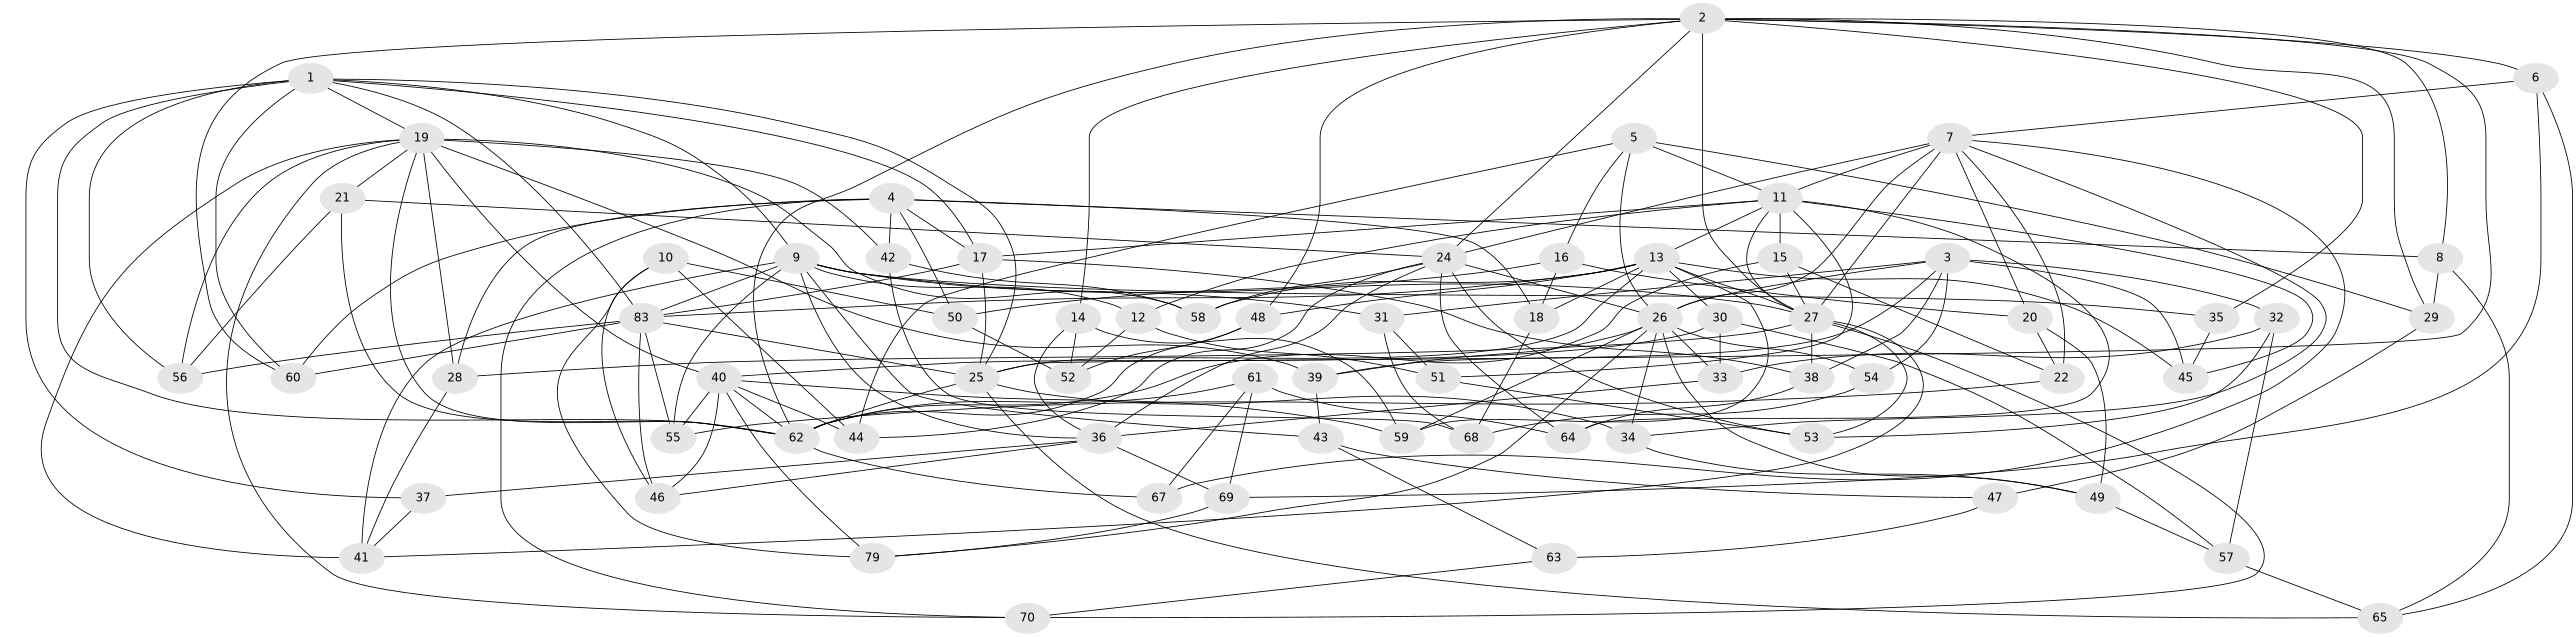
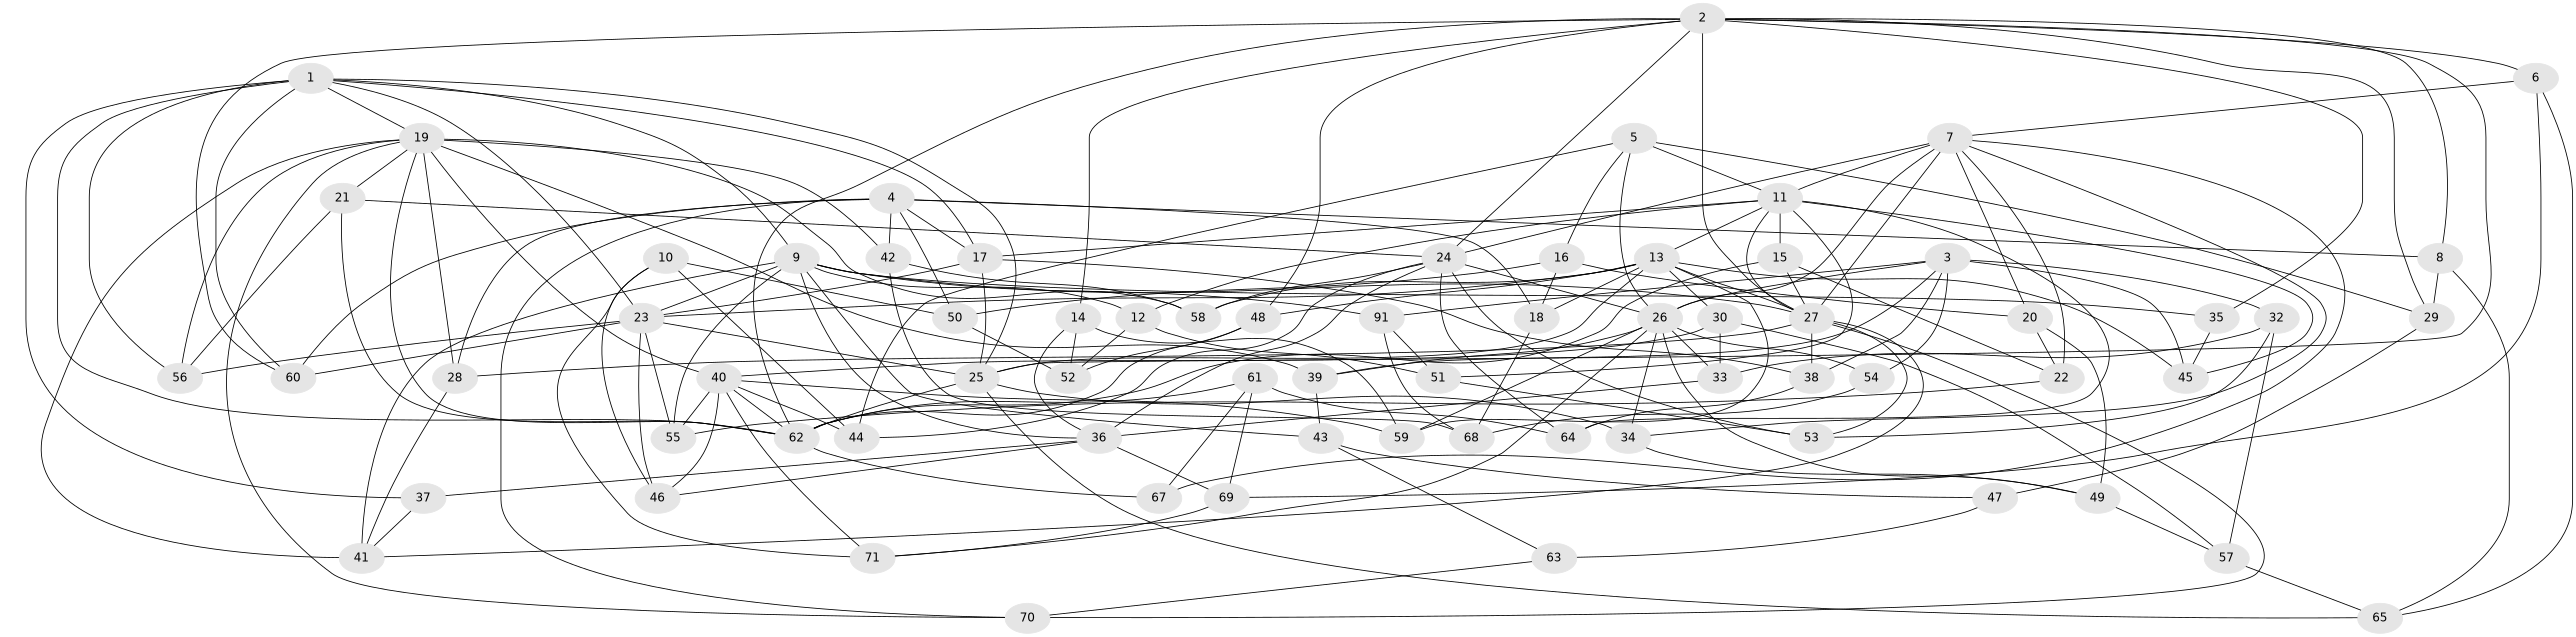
node "83": label "83" -> "23"
node "31": label "31" -> "91"
node "79": label "79" -> "71"
